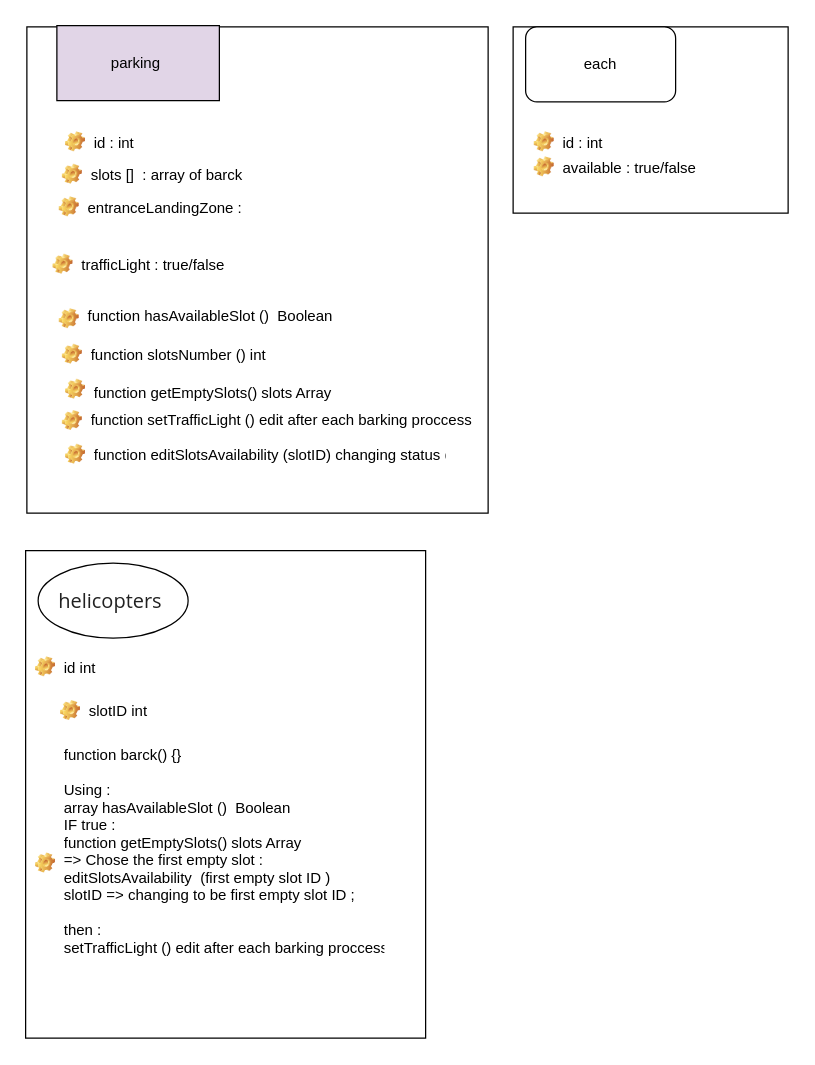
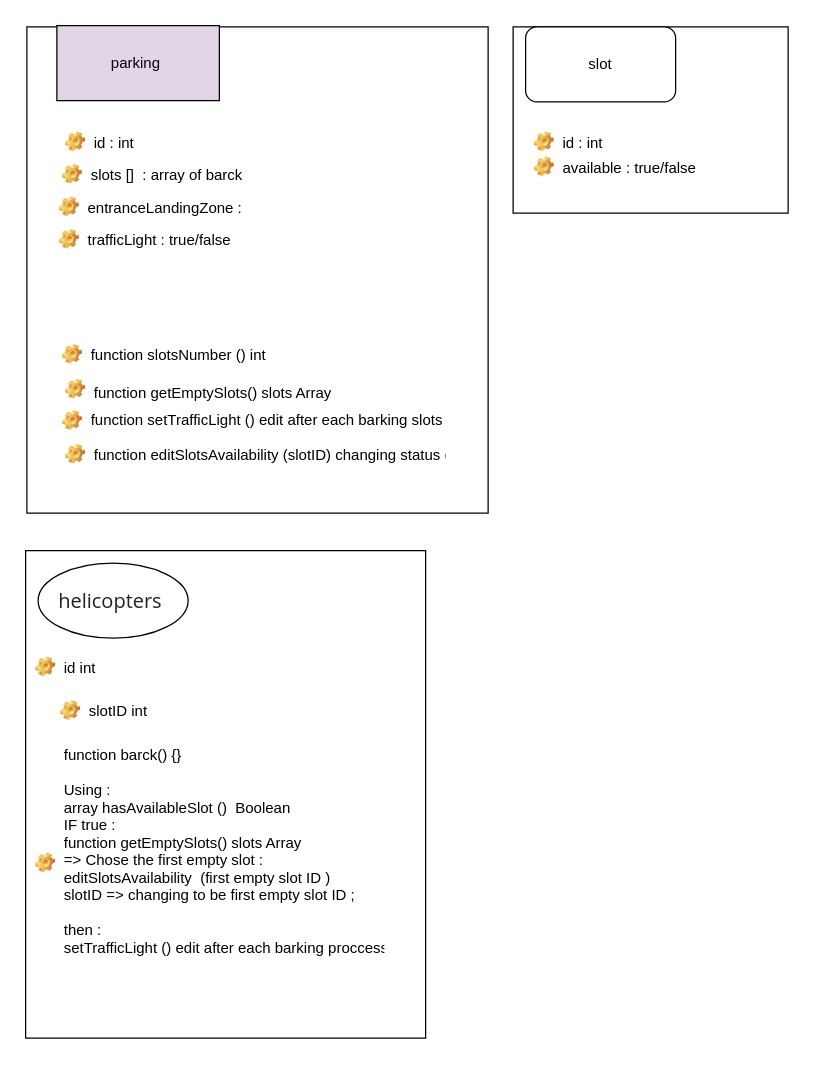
node "each": label "each" -> "slot"
node "trafficLight : true/false": moved (144, 264) -> (151, 239)
node "function hasAvailableSlot () Boolean": removed
node "function setTrafficLight () edit after each barking proccess": label "function setTrafficLight () edit after each barking proccess" -> "function setTrafficLight () edit after each barking slots"
